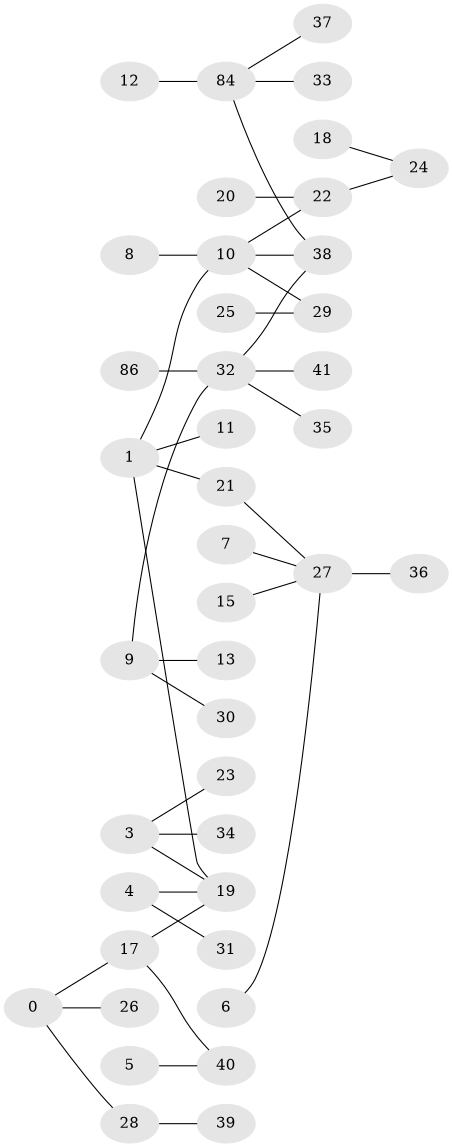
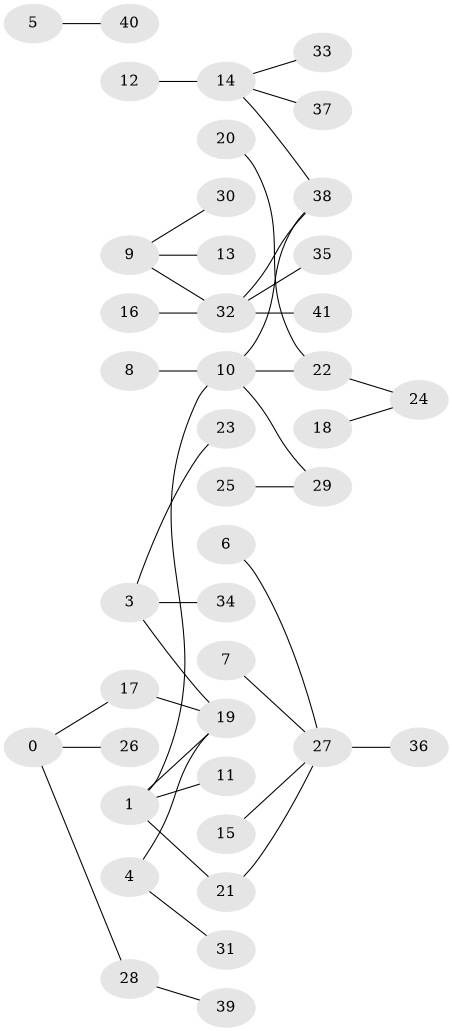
node "84": label "84" -> "14"
node "86": label "86" -> "16"
edge "17" -- "40": removed
